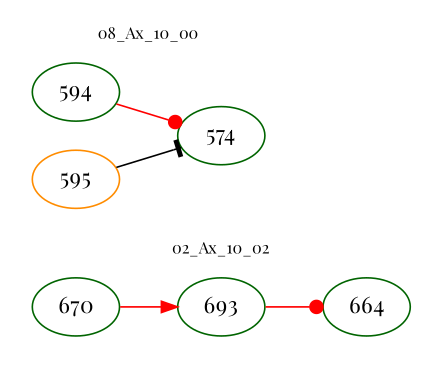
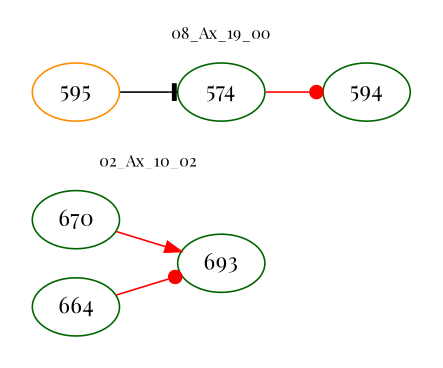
cluster "08_Ax_10_00": label "08_Ax_10_00" -> "08_Ax_19_00"
edge "594" -> "574": reversed
edge "693" -> "664": reversed
